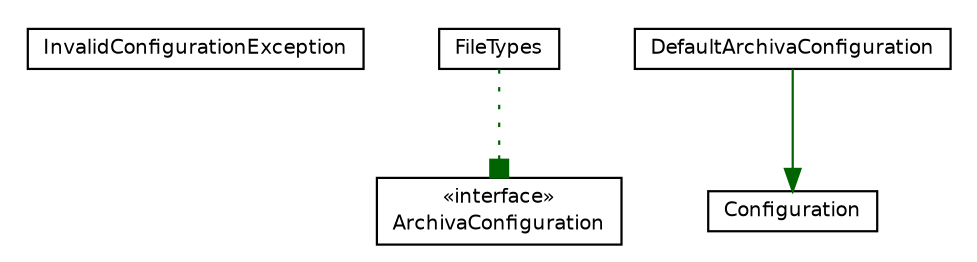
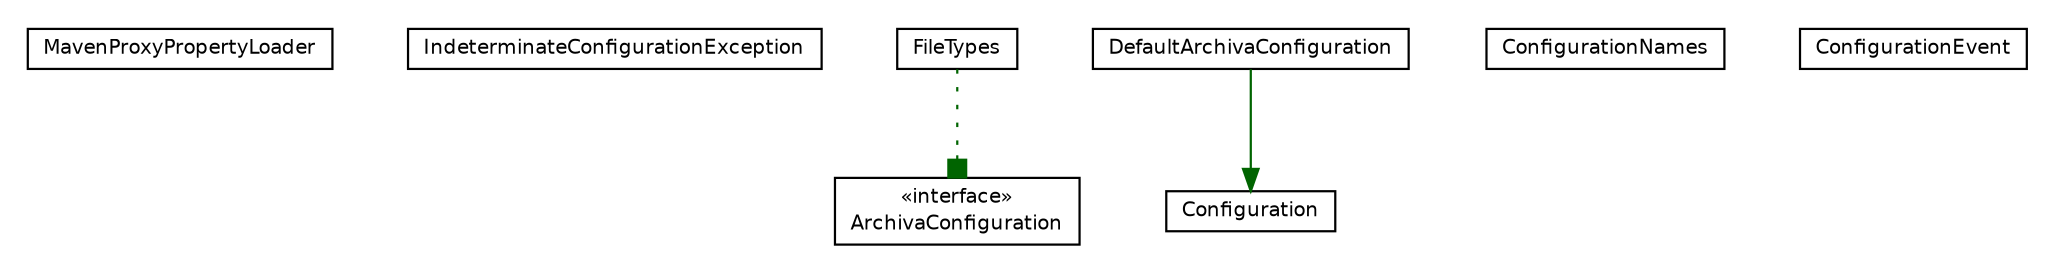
node "MavenProxyPropertyLoader": added
node "InvalidConfigurationException": removed
node "IndeterminateConfigurationException": added
node "ConfigurationNames": added
node "ConfigurationEvent": added
